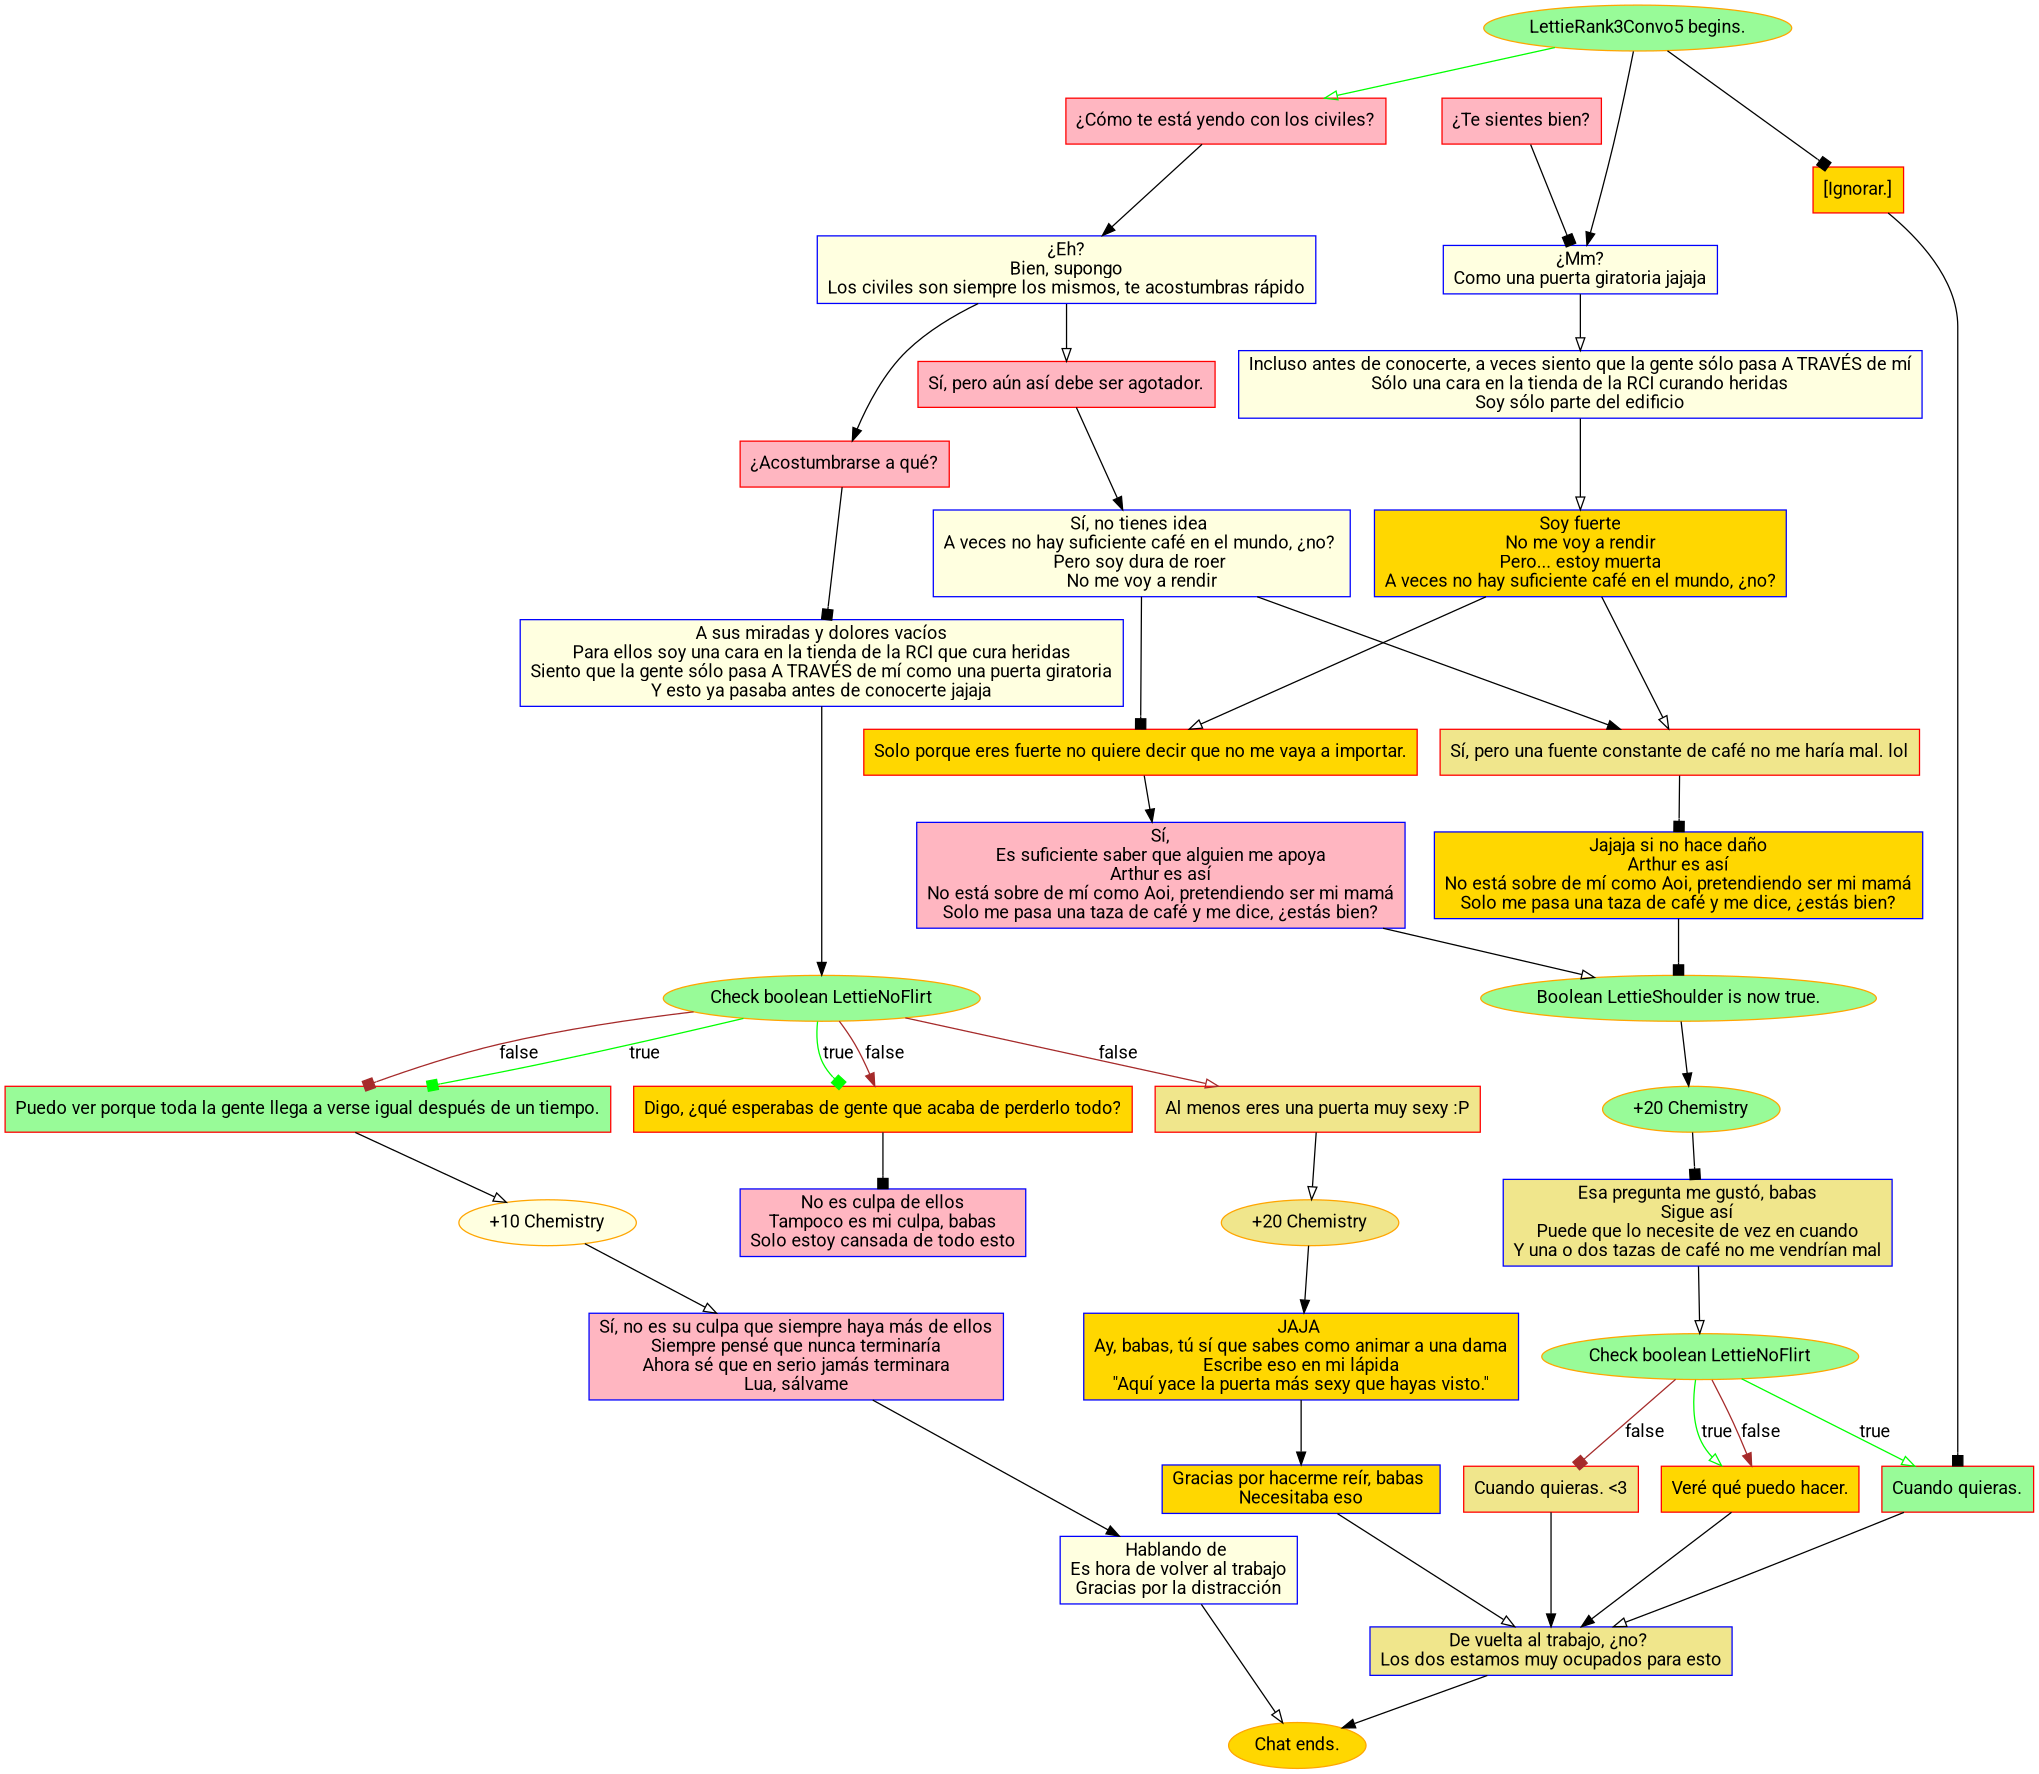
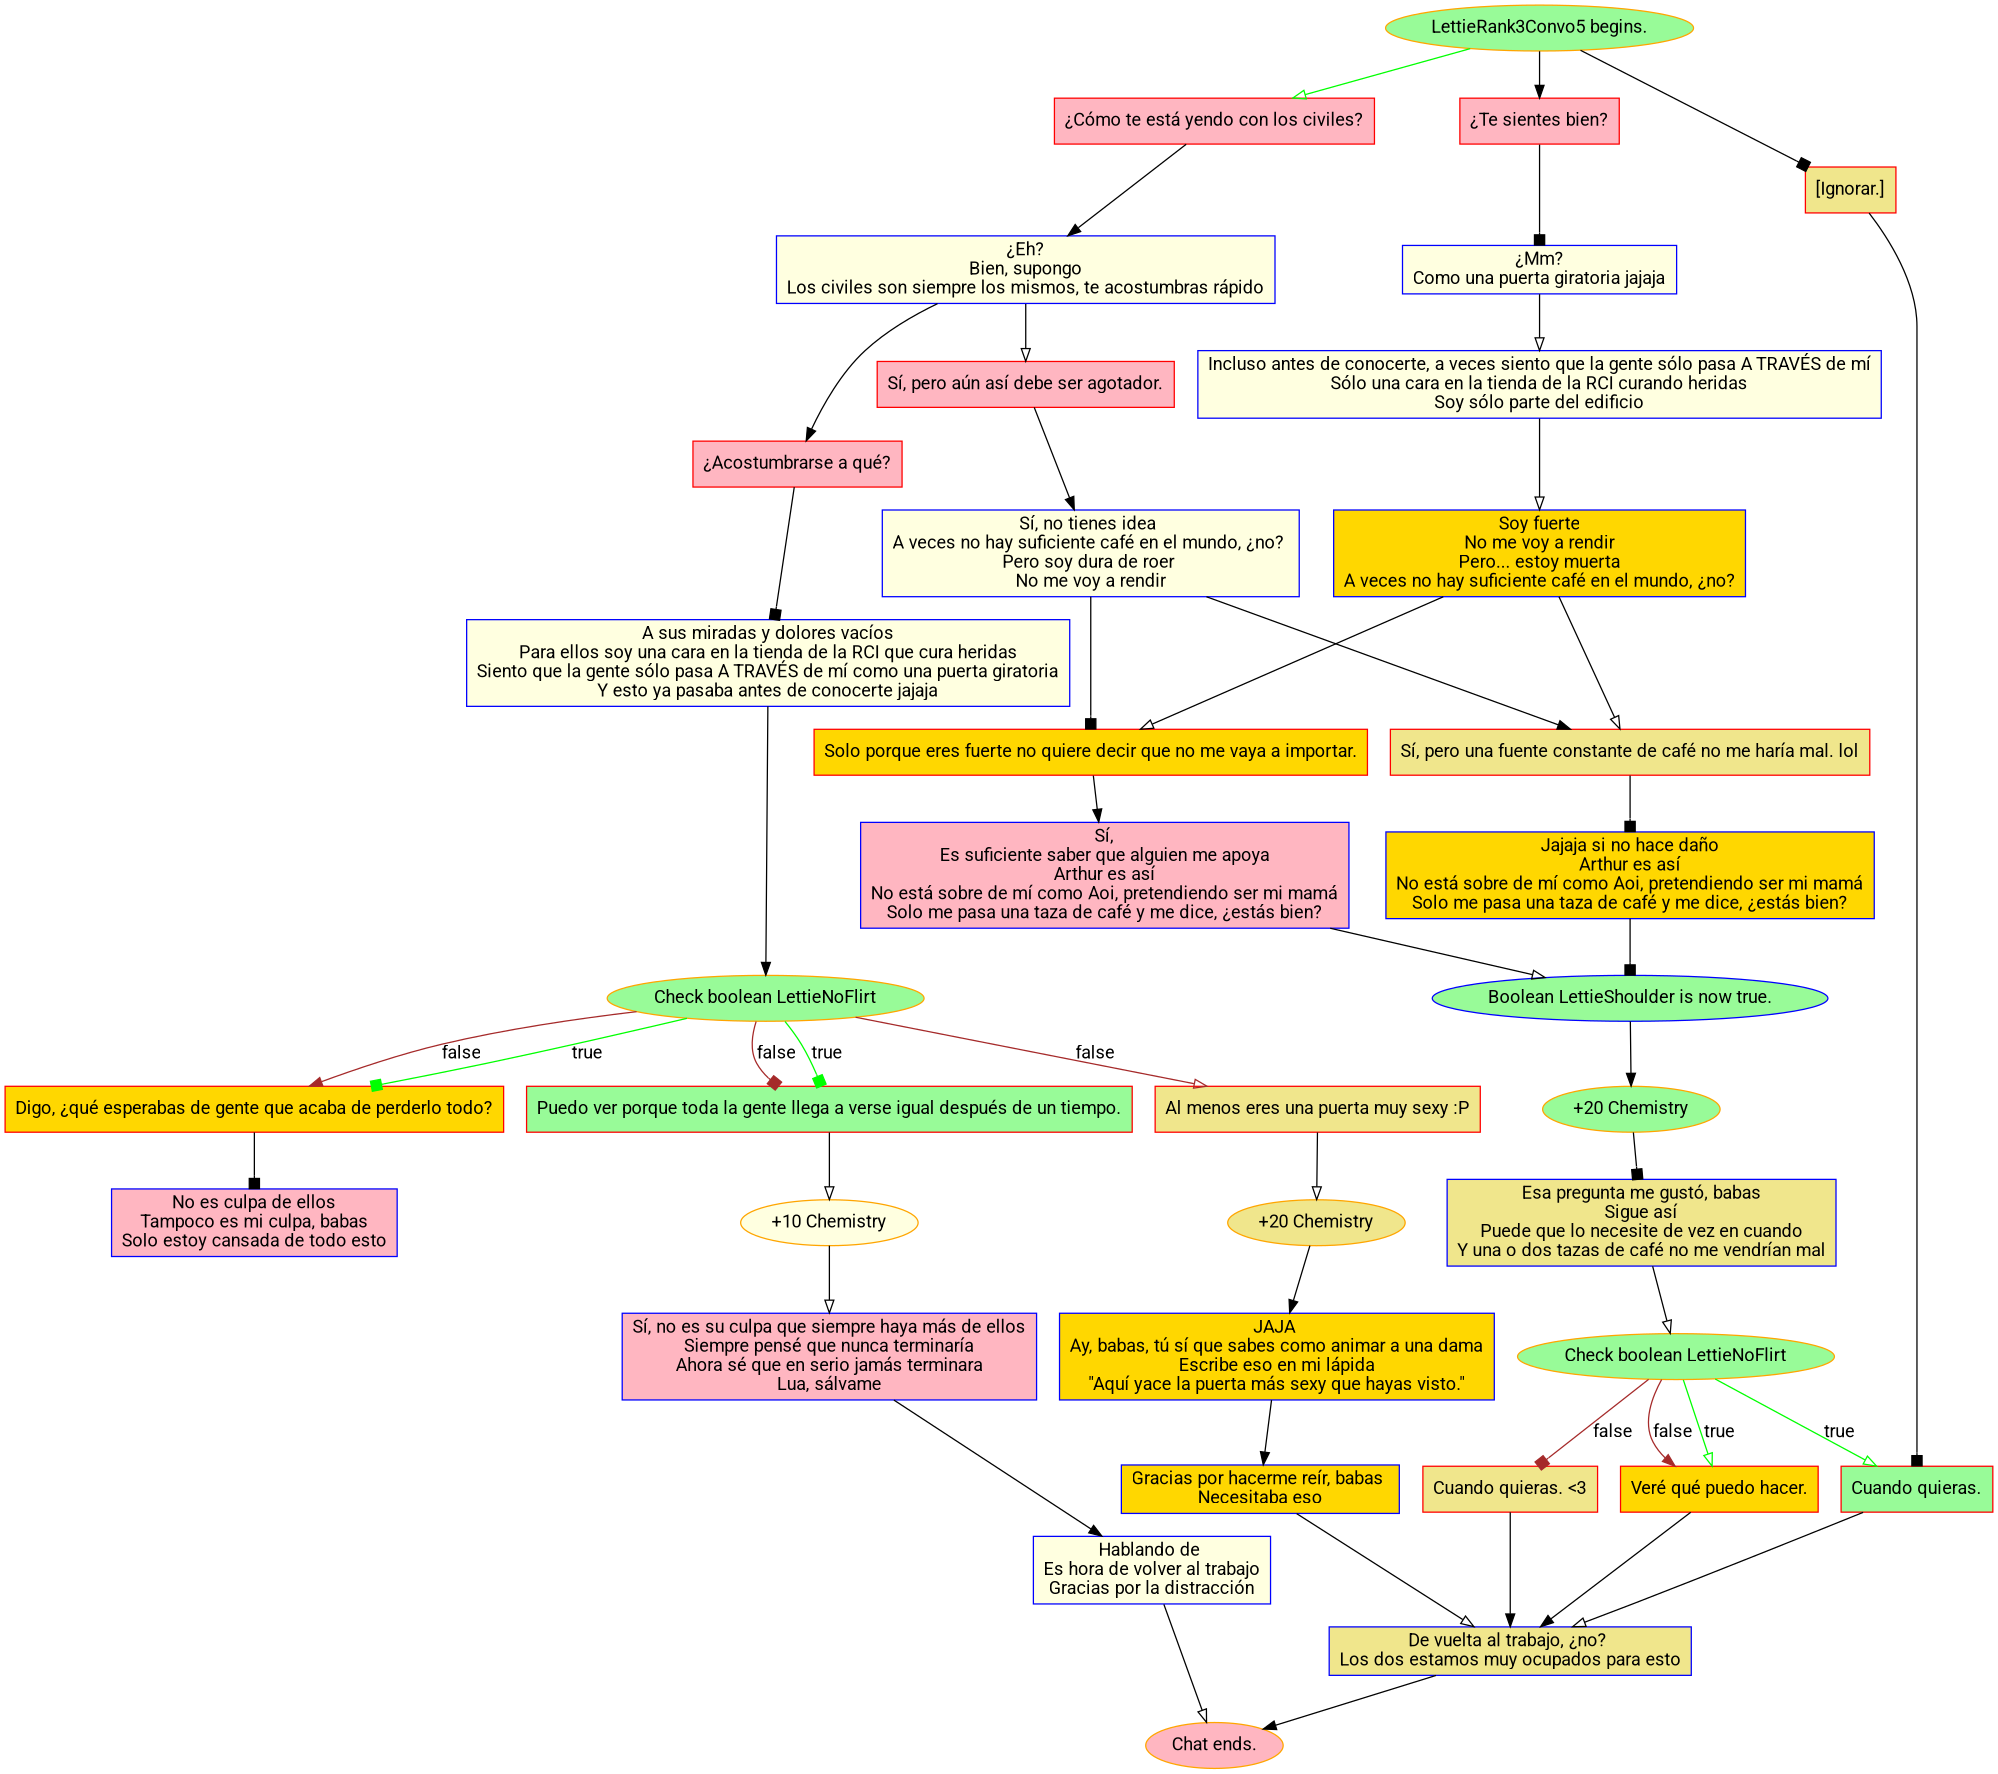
edge "LettieRank3Convo5 begins." -> "¿Mm? Como una puerta giratoria jajaja": now "LettieRank3Convo5 begins." -> "¿Te sientes bien?"
node "[Ignorar.]": fillcolor gold -> khaki
node "Boolean LettieShoulder is now true.": color orange -> blue
node "Chat ends.": fillcolor gold -> lightpink
